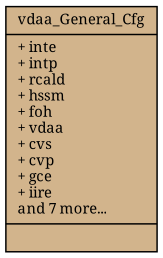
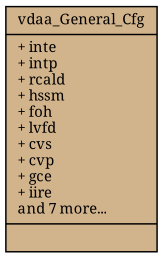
node "vdaa_General_Cfg": text "+ vdaa" -> "+ lvfd"
